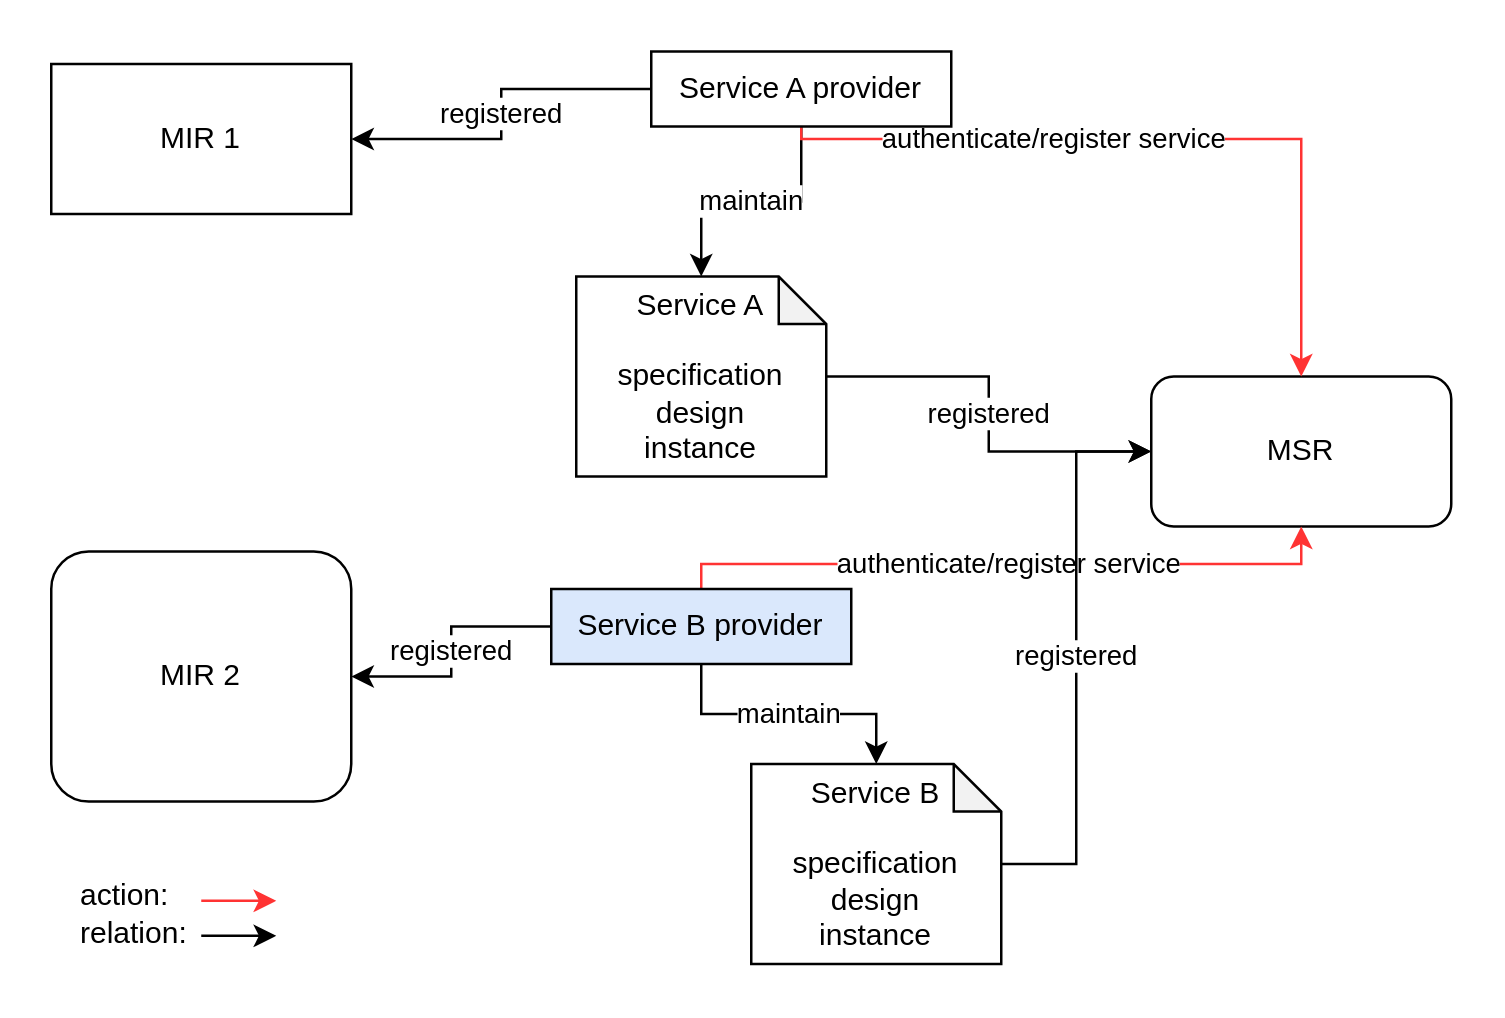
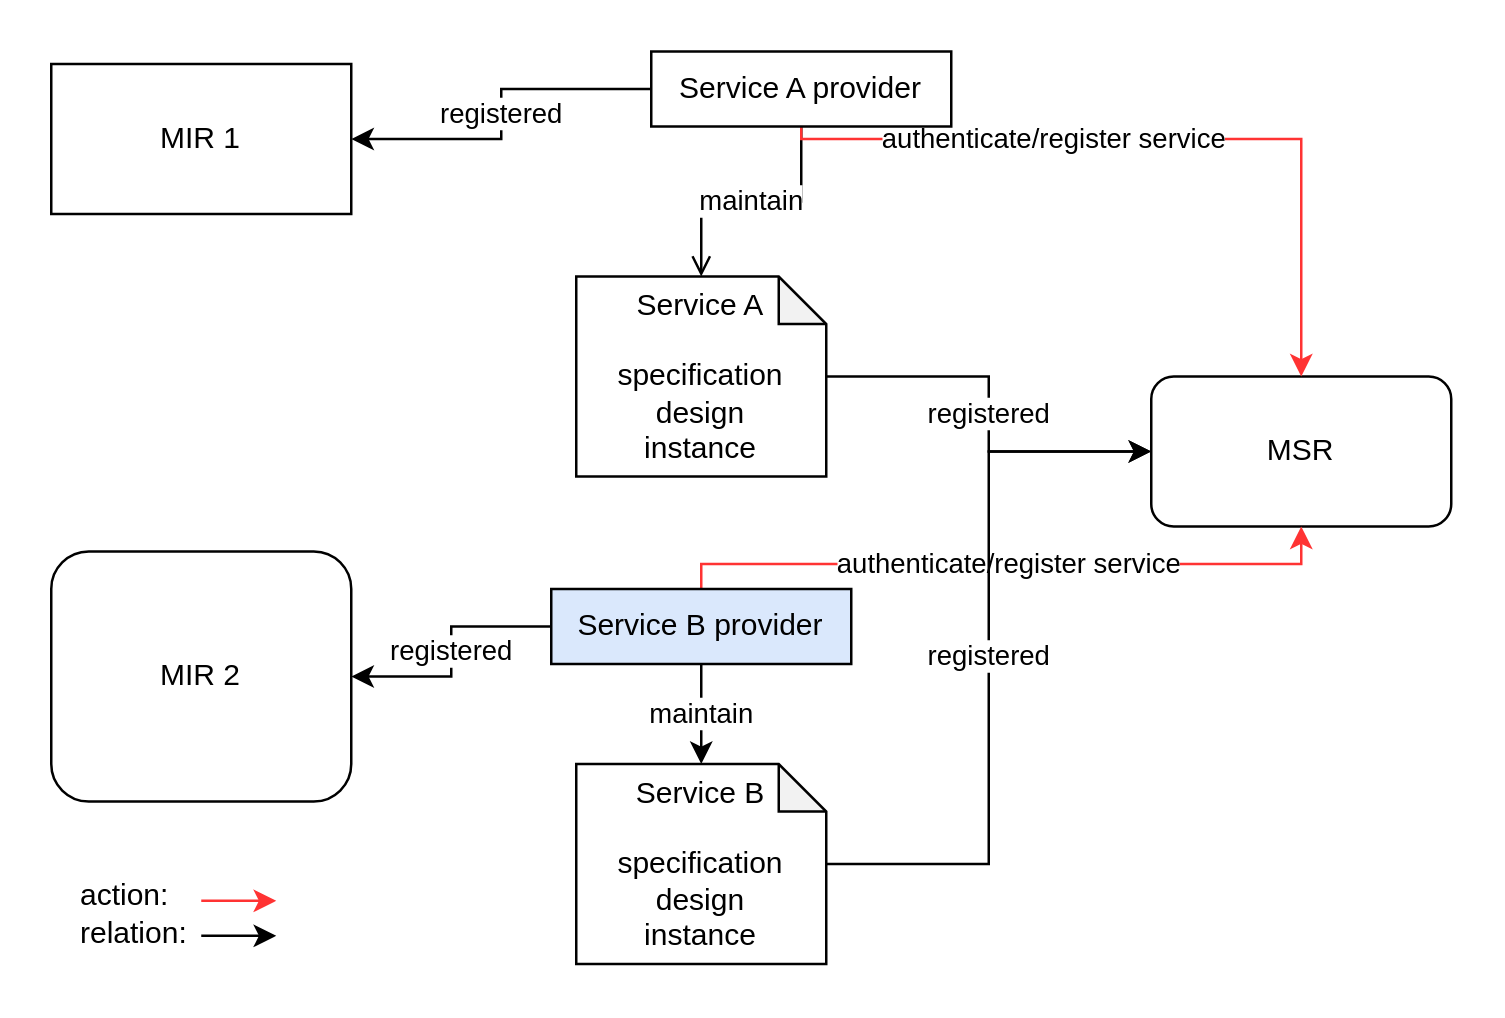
edge "Service A provider" -> "Service A specification design instance": arrowhead classic -> open
node "Service B specification design instance": moved (876, 864) -> (701, 864)
